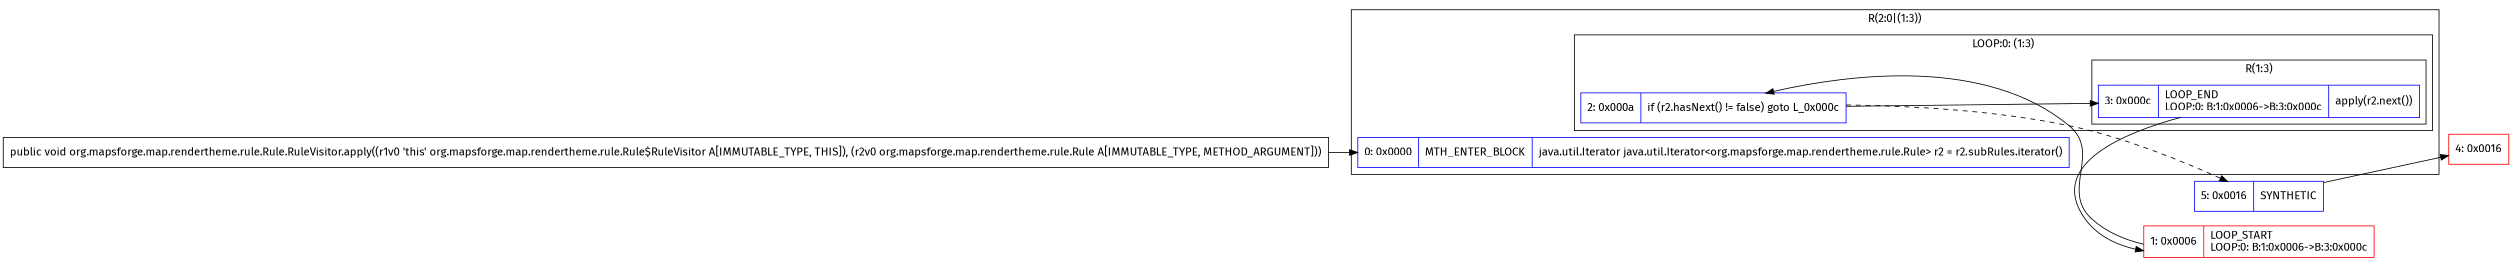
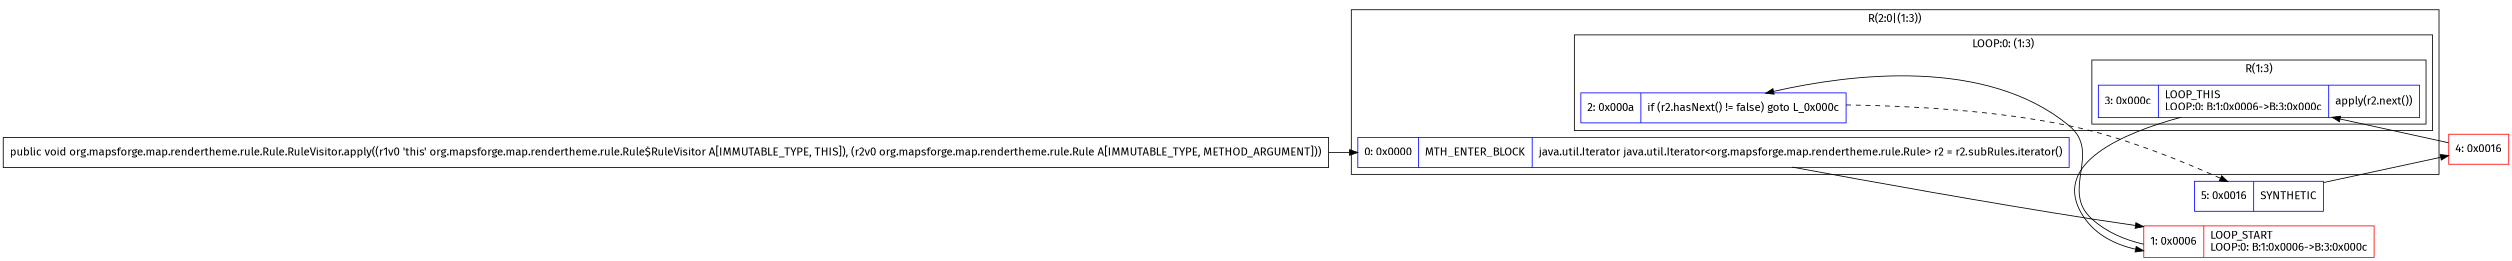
node "3: 0x000c": text "LOOP_END" -> "LOOP_THIS"
edge "2: 0x000a" -> "3: 0x000c": now "4: 0x0016" -> "3: 0x000c"
edge "0: 0x0000" -> "1: 0x0006": added
